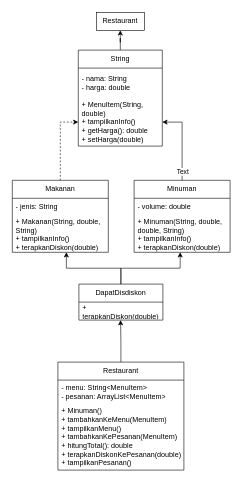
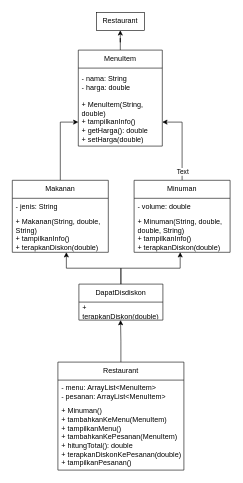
node "String": label "String" -> "MenuItem"
edge "Makanan" -> "+ MenuItem(String, double) + tampilkanInfo() + getHarga(): double + setHarga(double)": style dashed -> solid
node "- menu: String<MenuItem> - pesanan: ArrayList<MenuItem>": label "- menu: String<MenuItem> - pesanan: ArrayList<MenuItem>" -> "- menu: ArrayList<MenuItem> - pesanan: ArrayList<MenuItem>"
